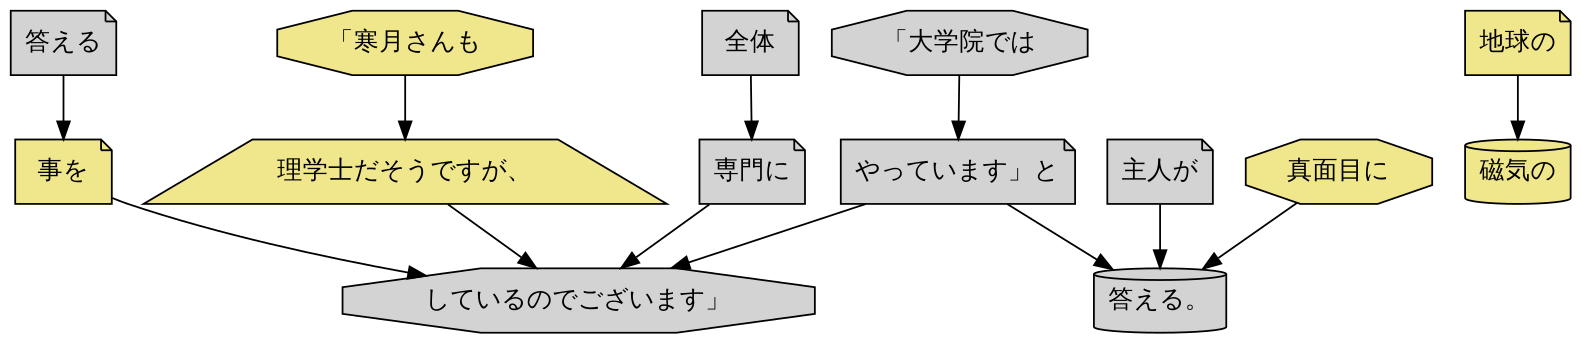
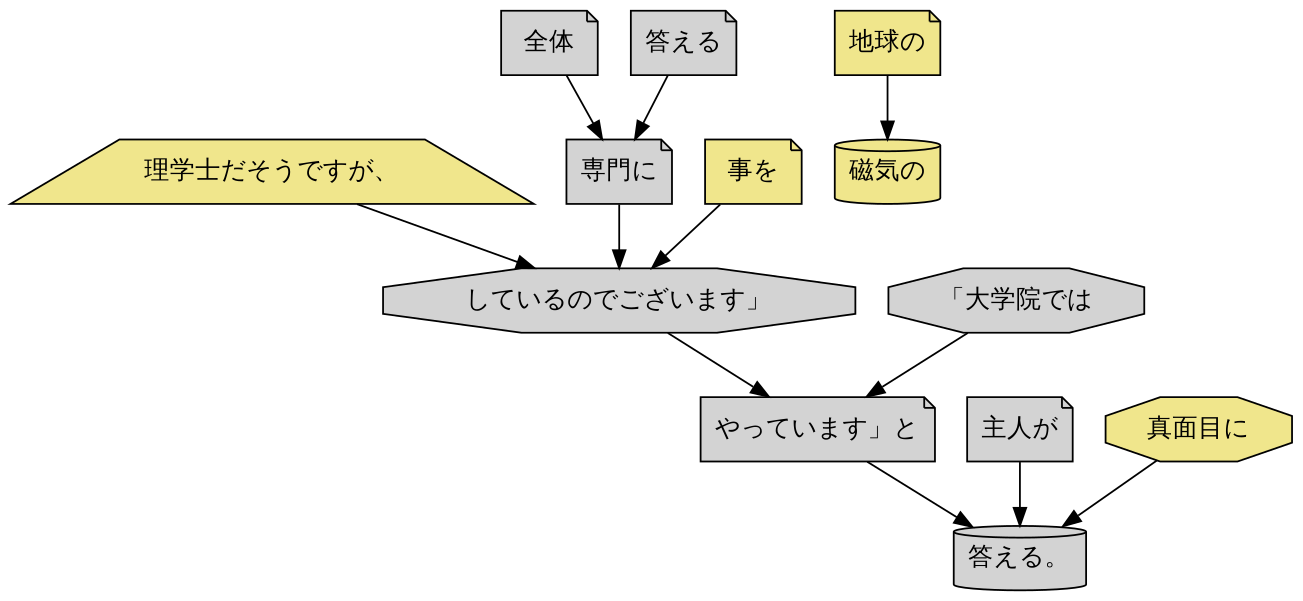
node "「寒月さんも": removed
edge "答える" -> "事を": now "答える" -> "専門に"
edge "やっています」と" -> "しているのでございます」": reversed
